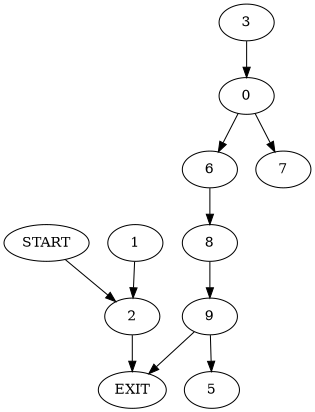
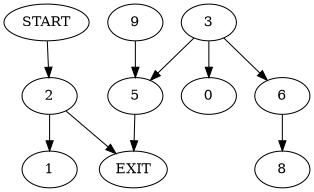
edge "3" -> "5": added
edge "0" -> "6": now "3" -> "6"
node "7": removed
edge "1" -> "2": reversed
edge "8" -> "9": removed
edge "9" -> "EXIT": now "5" -> "EXIT"
